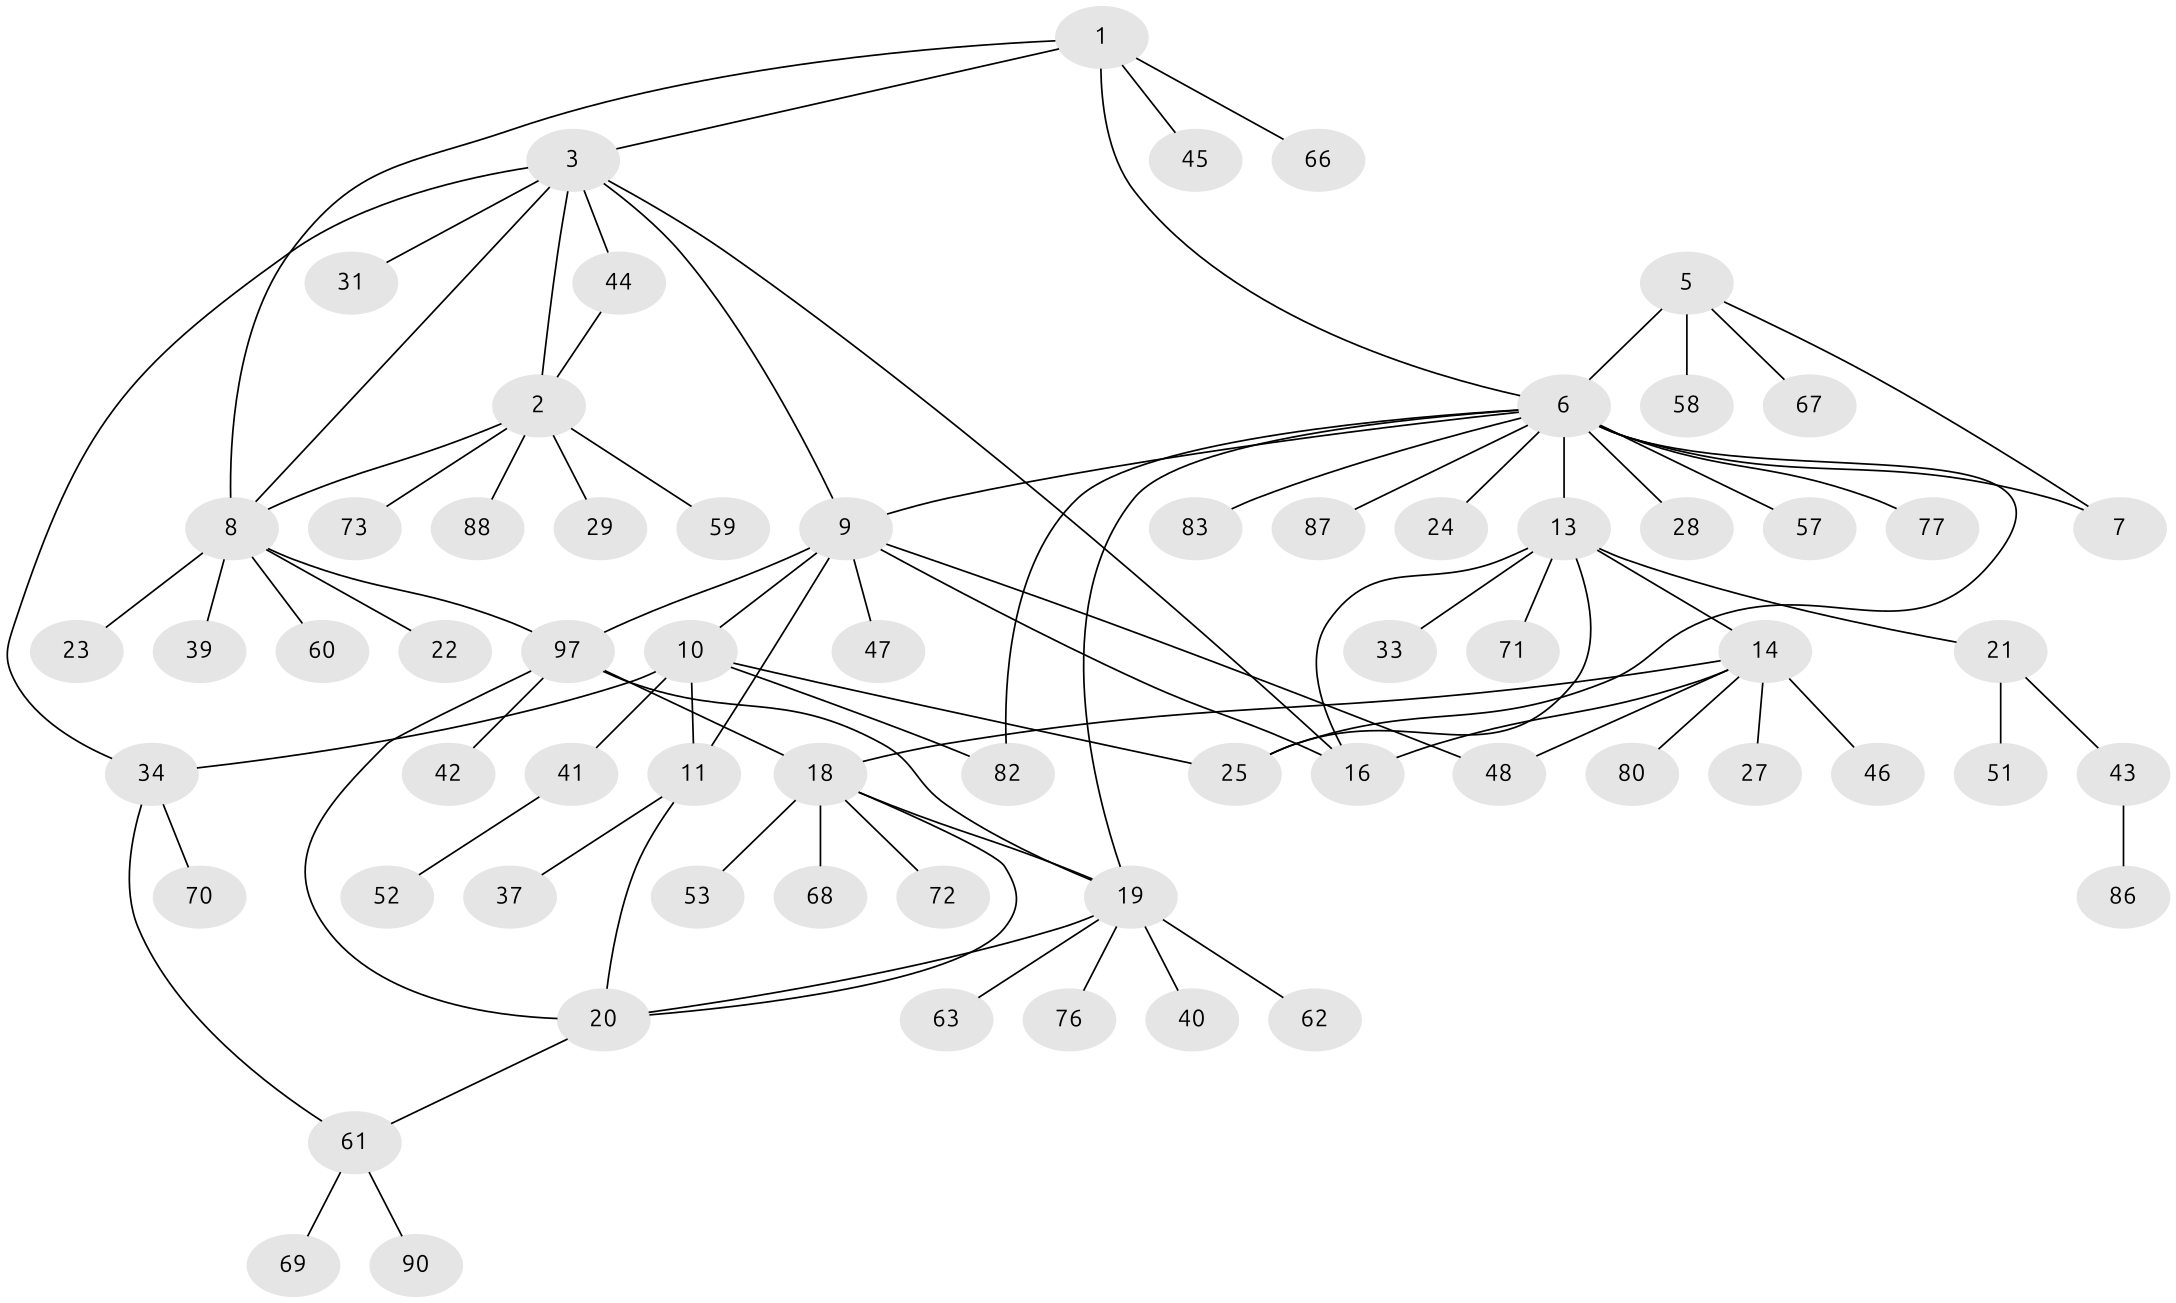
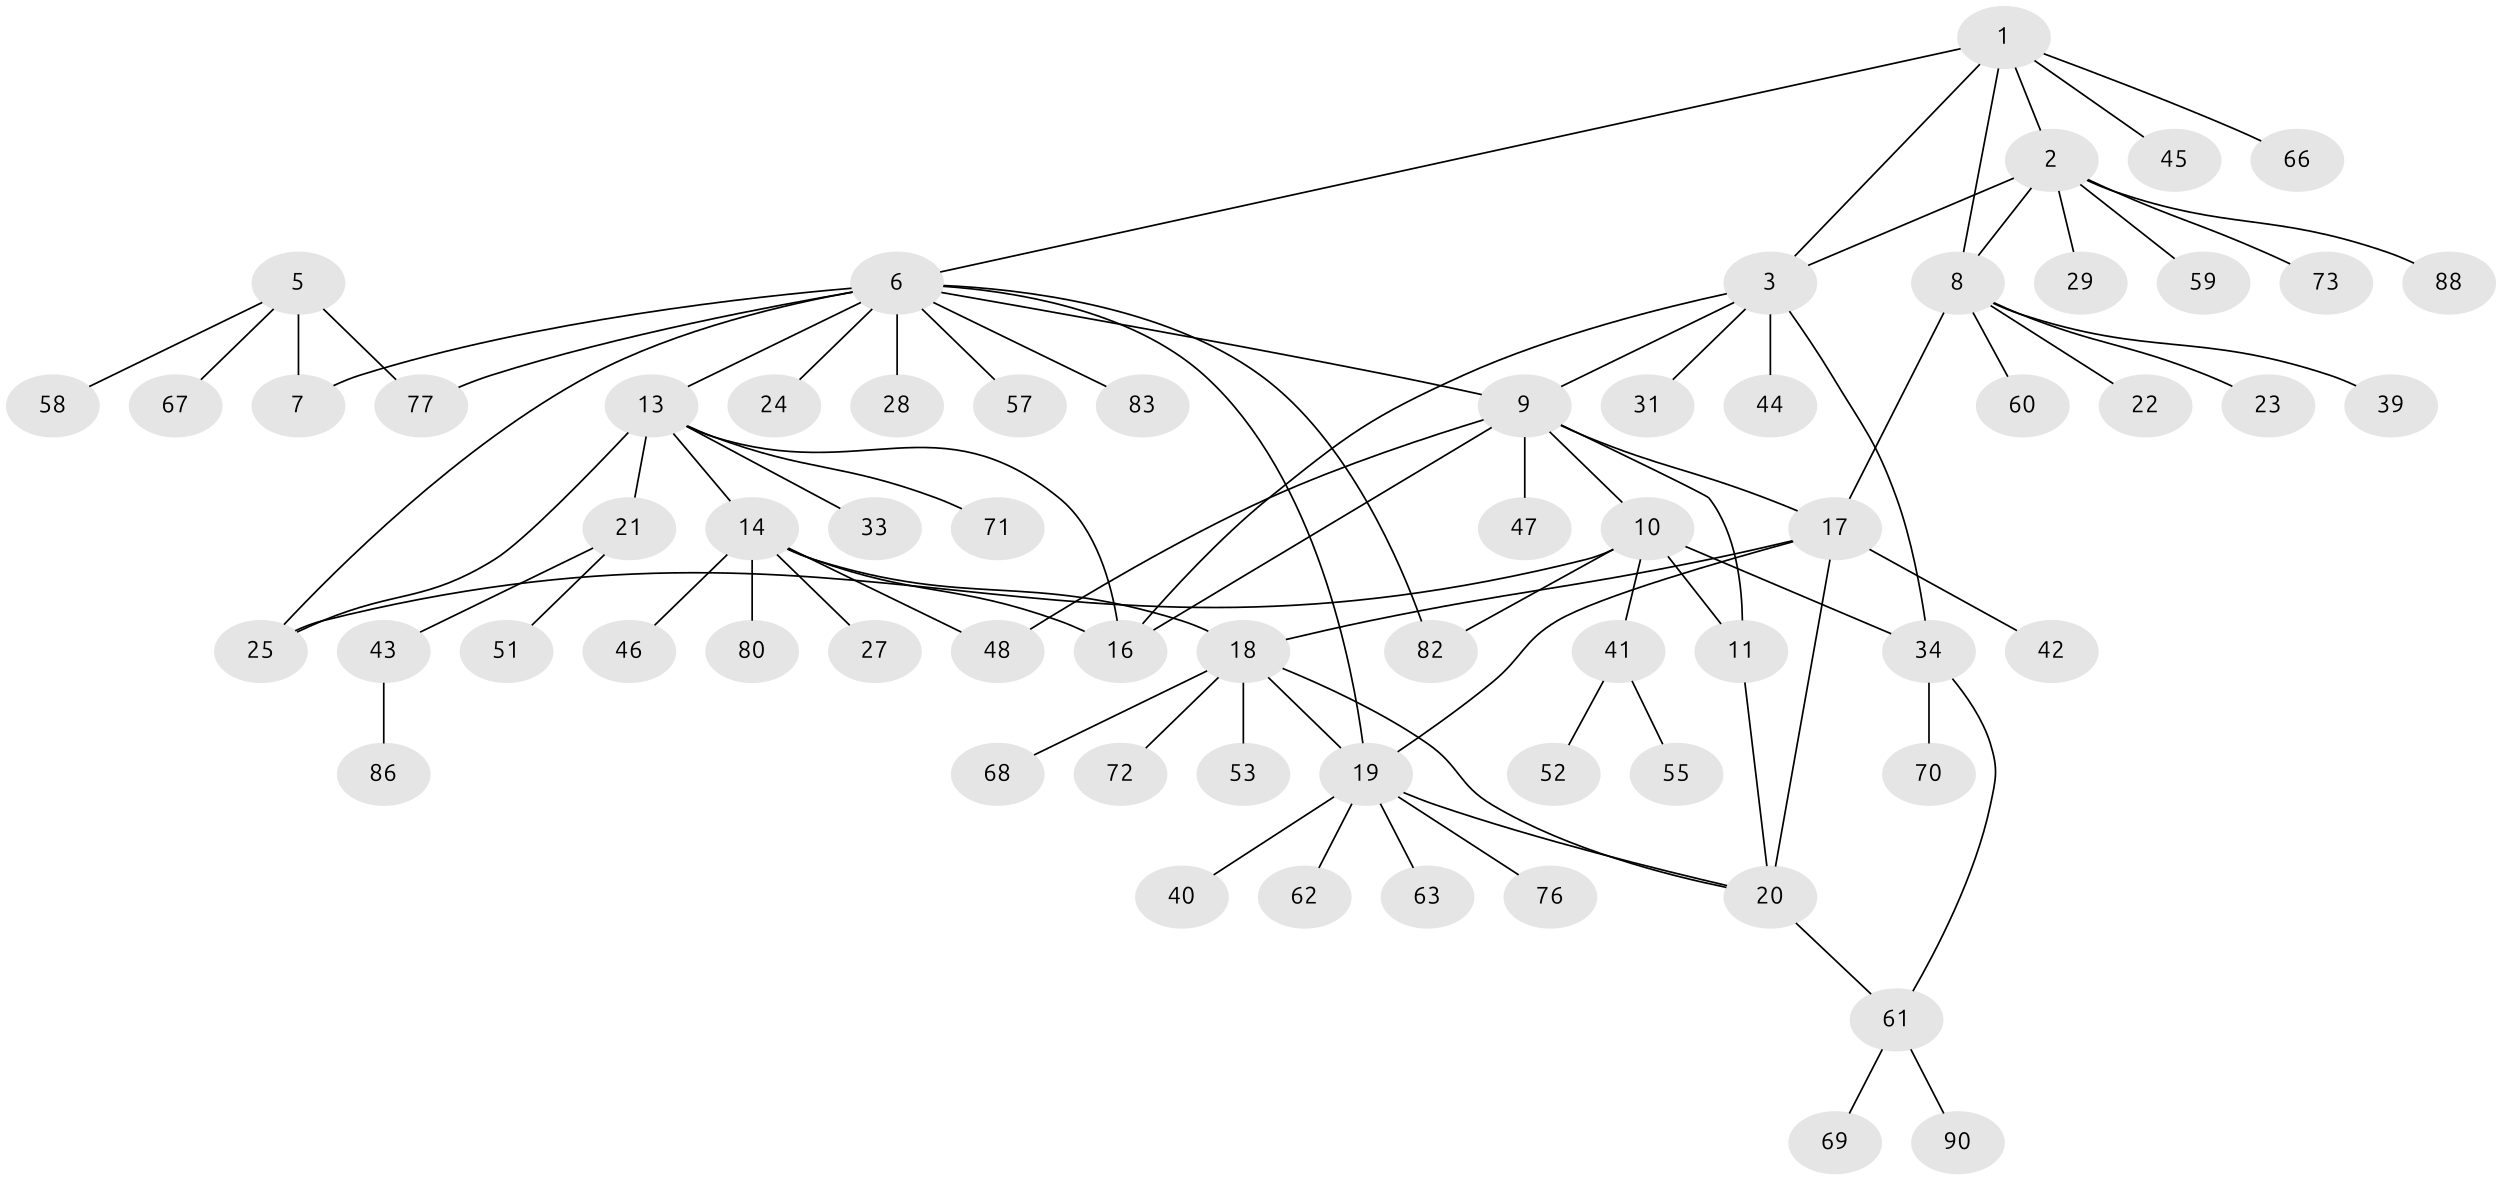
edge "3" -- "8": removed
edge "5" -- "6": now "5" -- "77"
edge "44" -- "2": now "1" -- "2"
node "87": removed
node "97": label "97" -> "17"
node "55": added
node "37": removed
